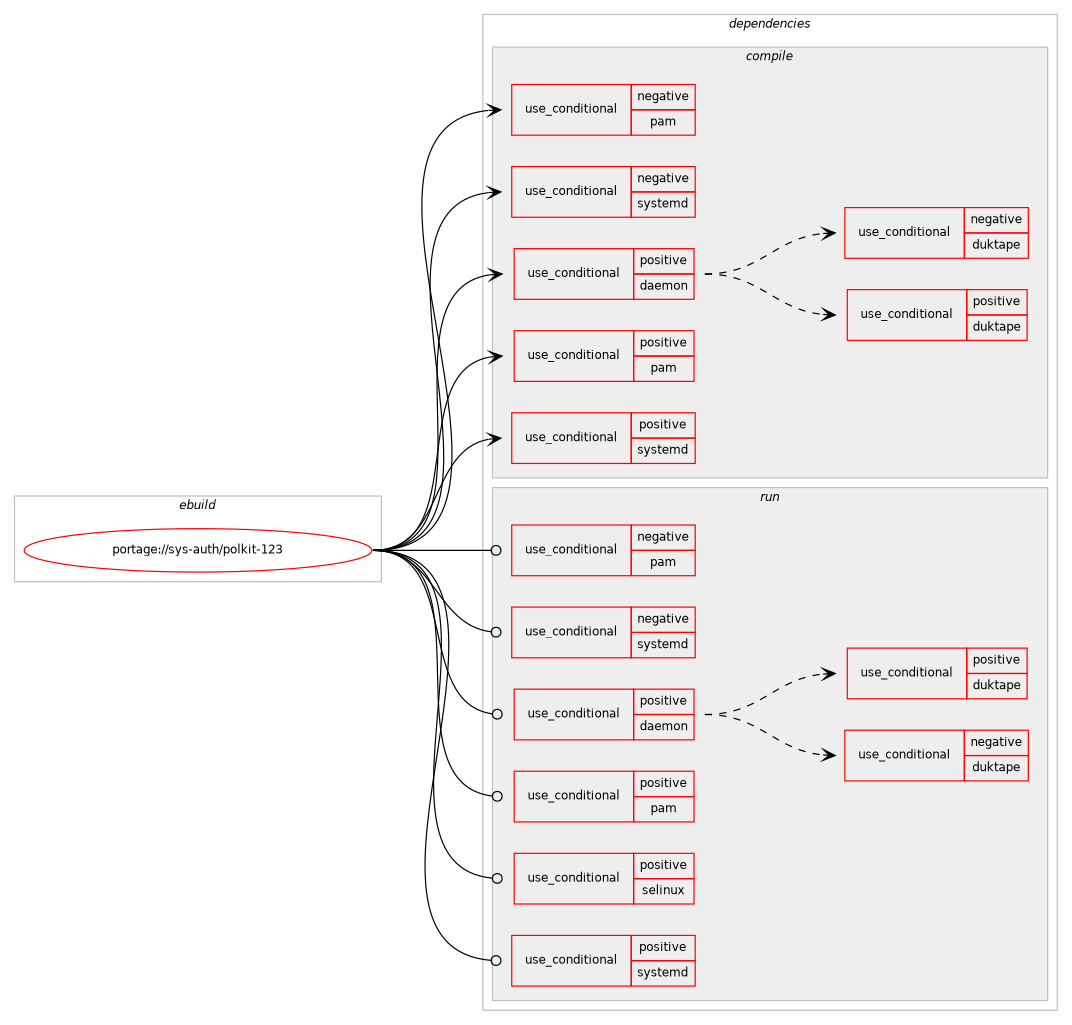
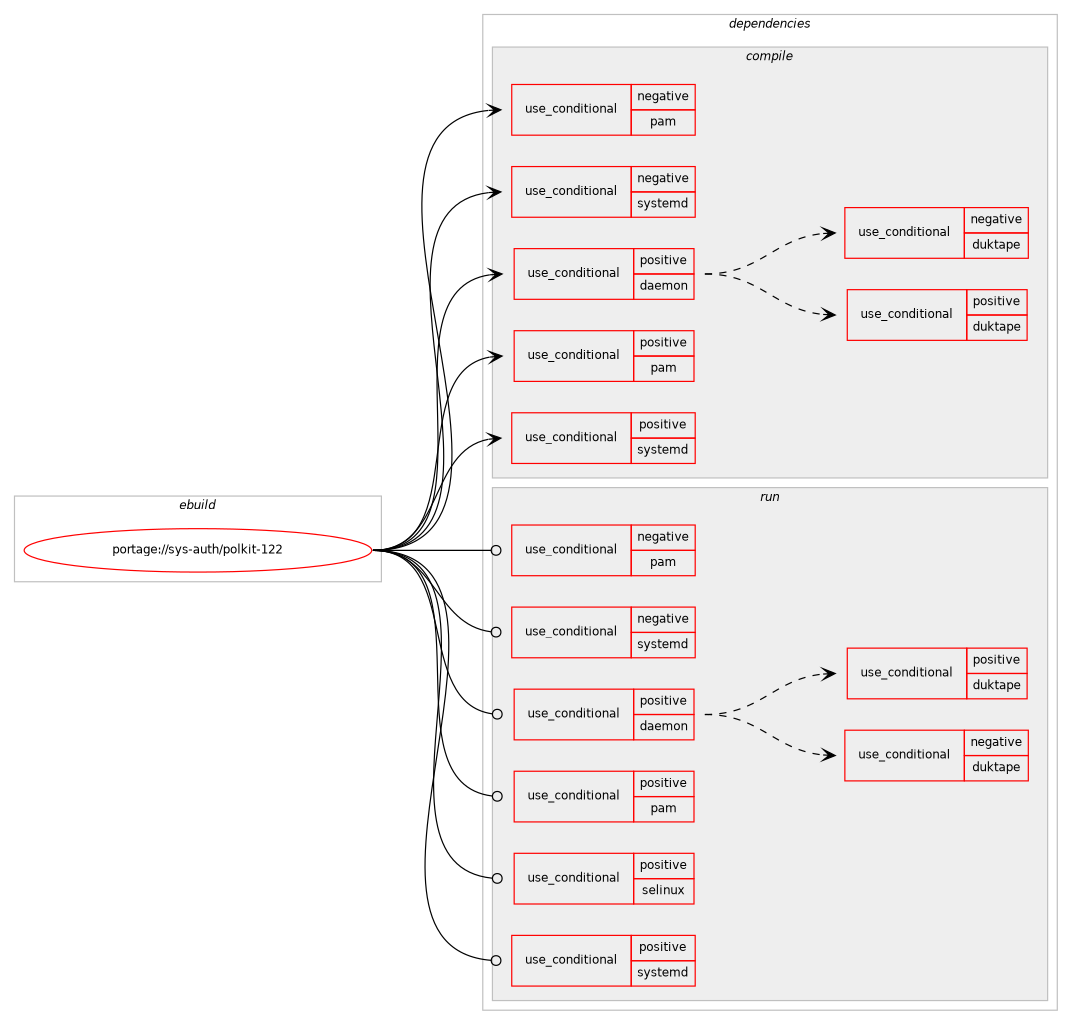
node "portage://sys-auth/polkit-123": label "portage://sys-auth/polkit-123" -> "portage://sys-auth/polkit-122"
